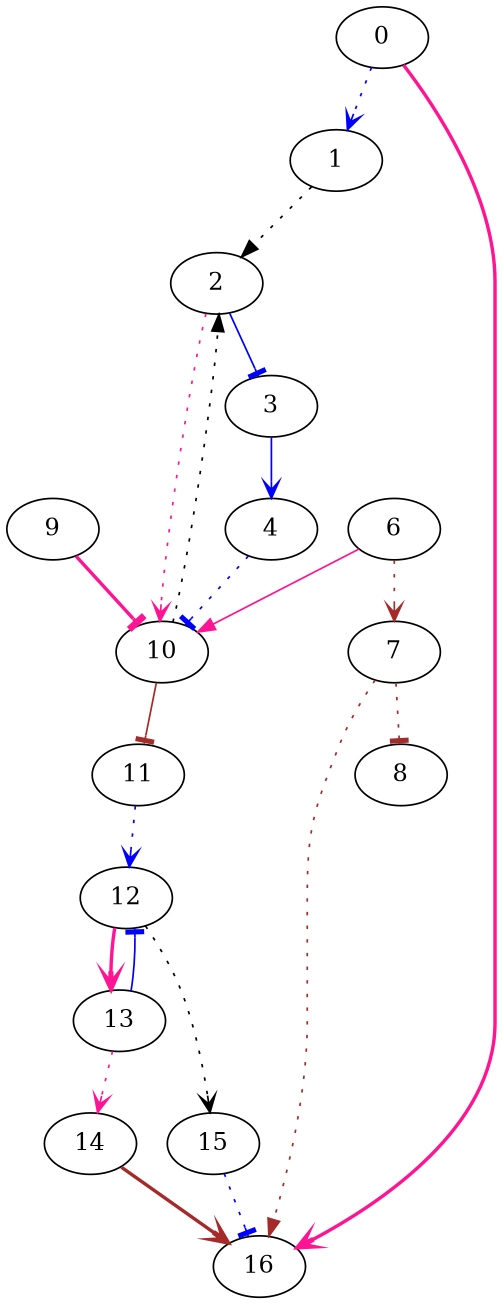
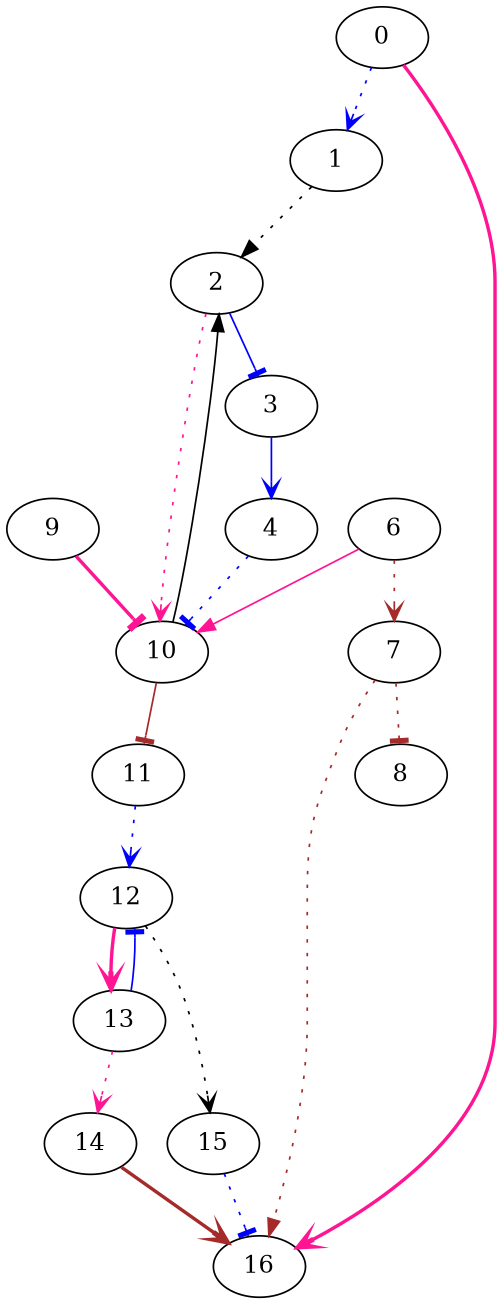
edge "10" -> "2": style dotted -> solid
